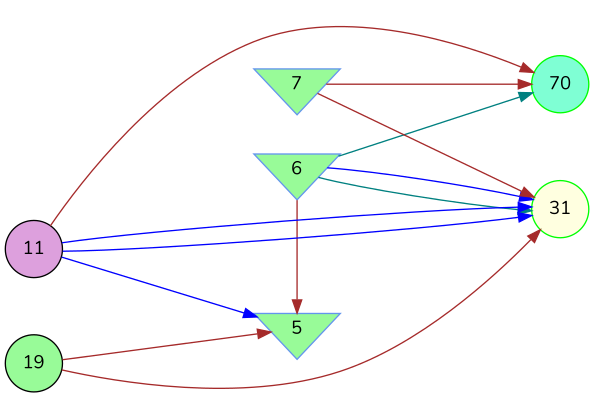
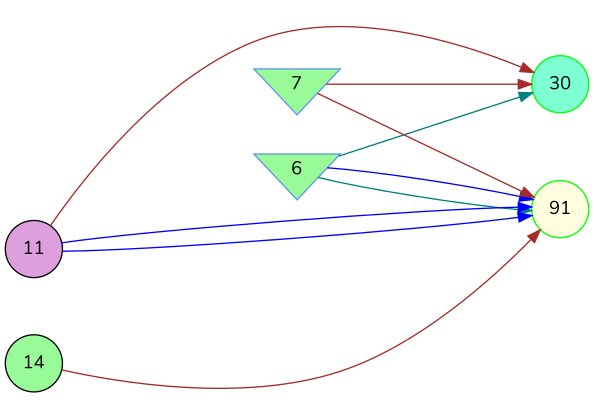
node "70": label "70" -> "30"
node "31": label "31" -> "91"
node "5": removed
node "19": label "19" -> "14"
